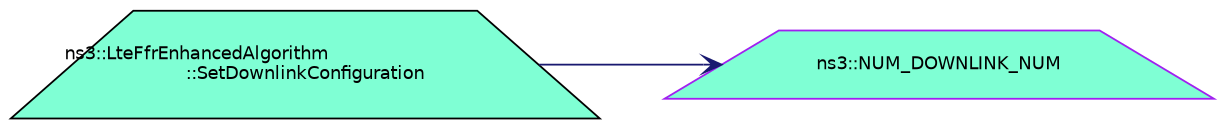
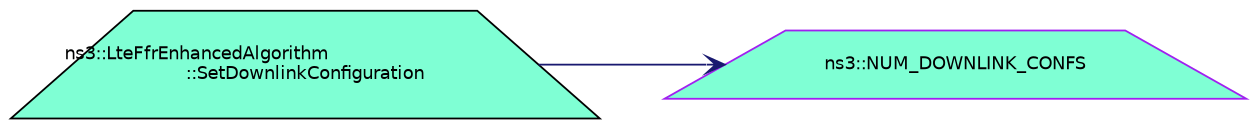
node "ns3::NUM_DOWNLINK_NUM": label "ns3::NUM_DOWNLINK_NUM" -> "ns3::NUM_DOWNLINK_CONFS"
